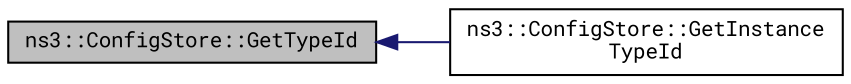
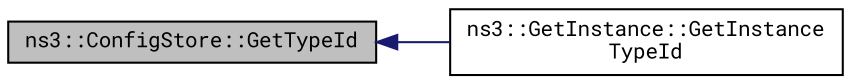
node "ns3::ConfigStore::GetInstance TypeId": label "ns3::ConfigStore::GetInstance TypeId" -> "ns3::GetInstance::GetInstance TypeId"
